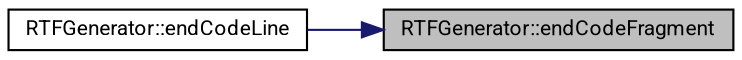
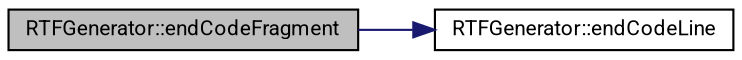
edge "RTFGenerator::endCodeLine" -> "RTFGenerator::endCodeFragment": reversed
